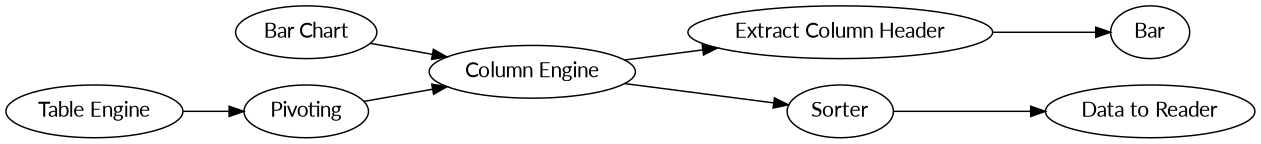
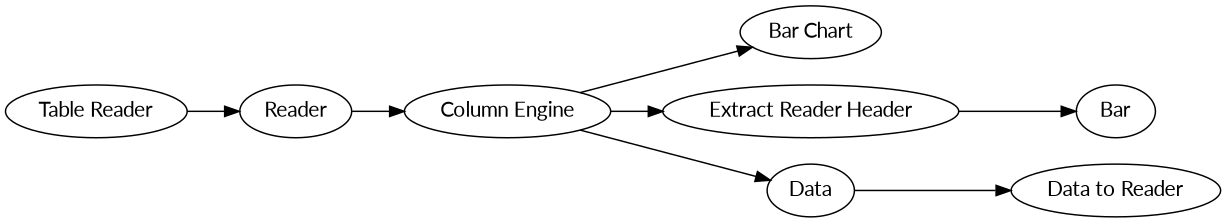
node "Extract Column Header": label "Extract Column Header" -> "Extract Reader Header"
edge "Bar Chart" -> "Column Engine": reversed
node "Table Engine": label "Table Engine" -> "Table Reader"
node "Pivoting": label "Pivoting" -> "Reader"
node "Sorter": label "Sorter" -> "Data"
